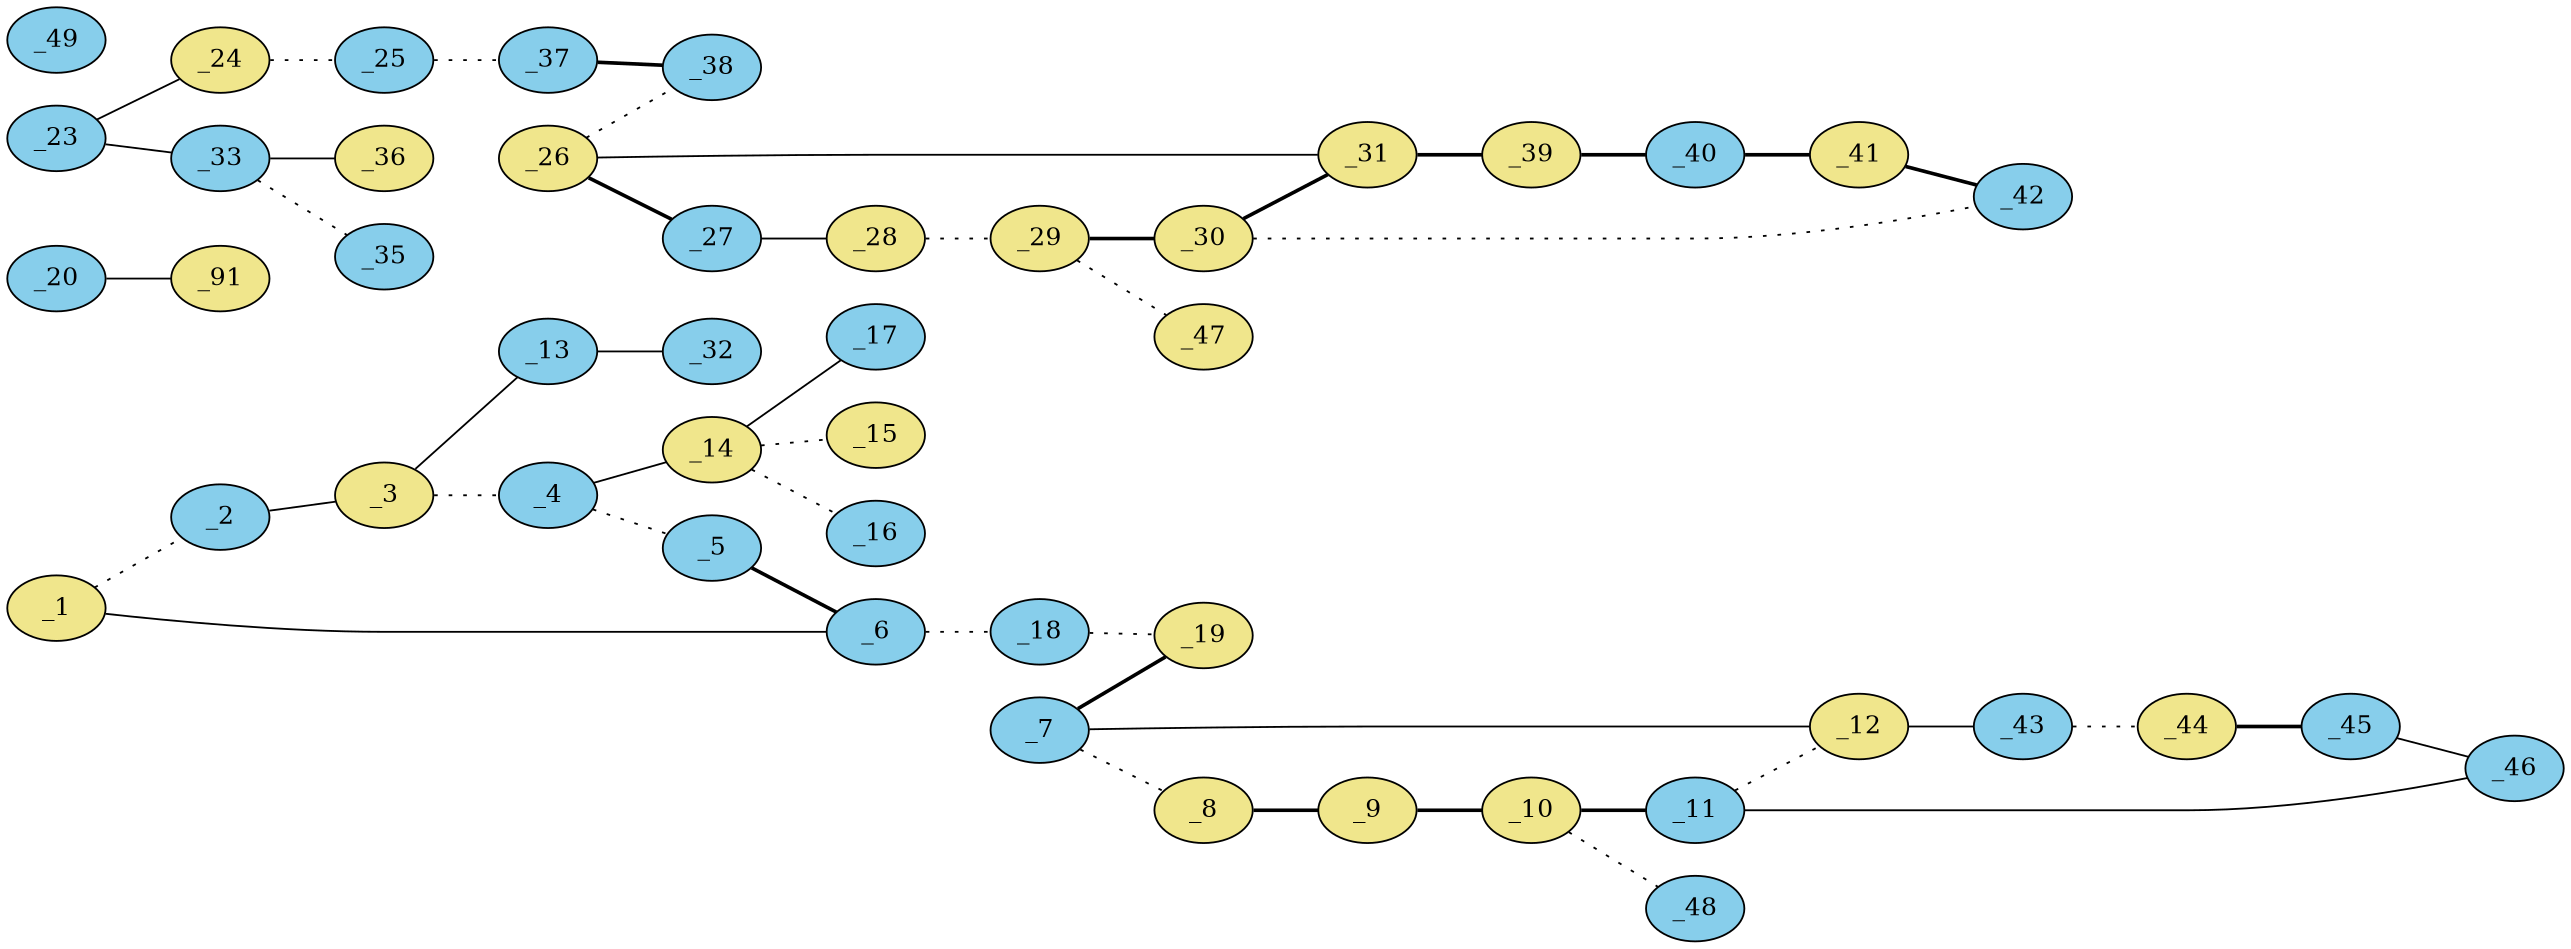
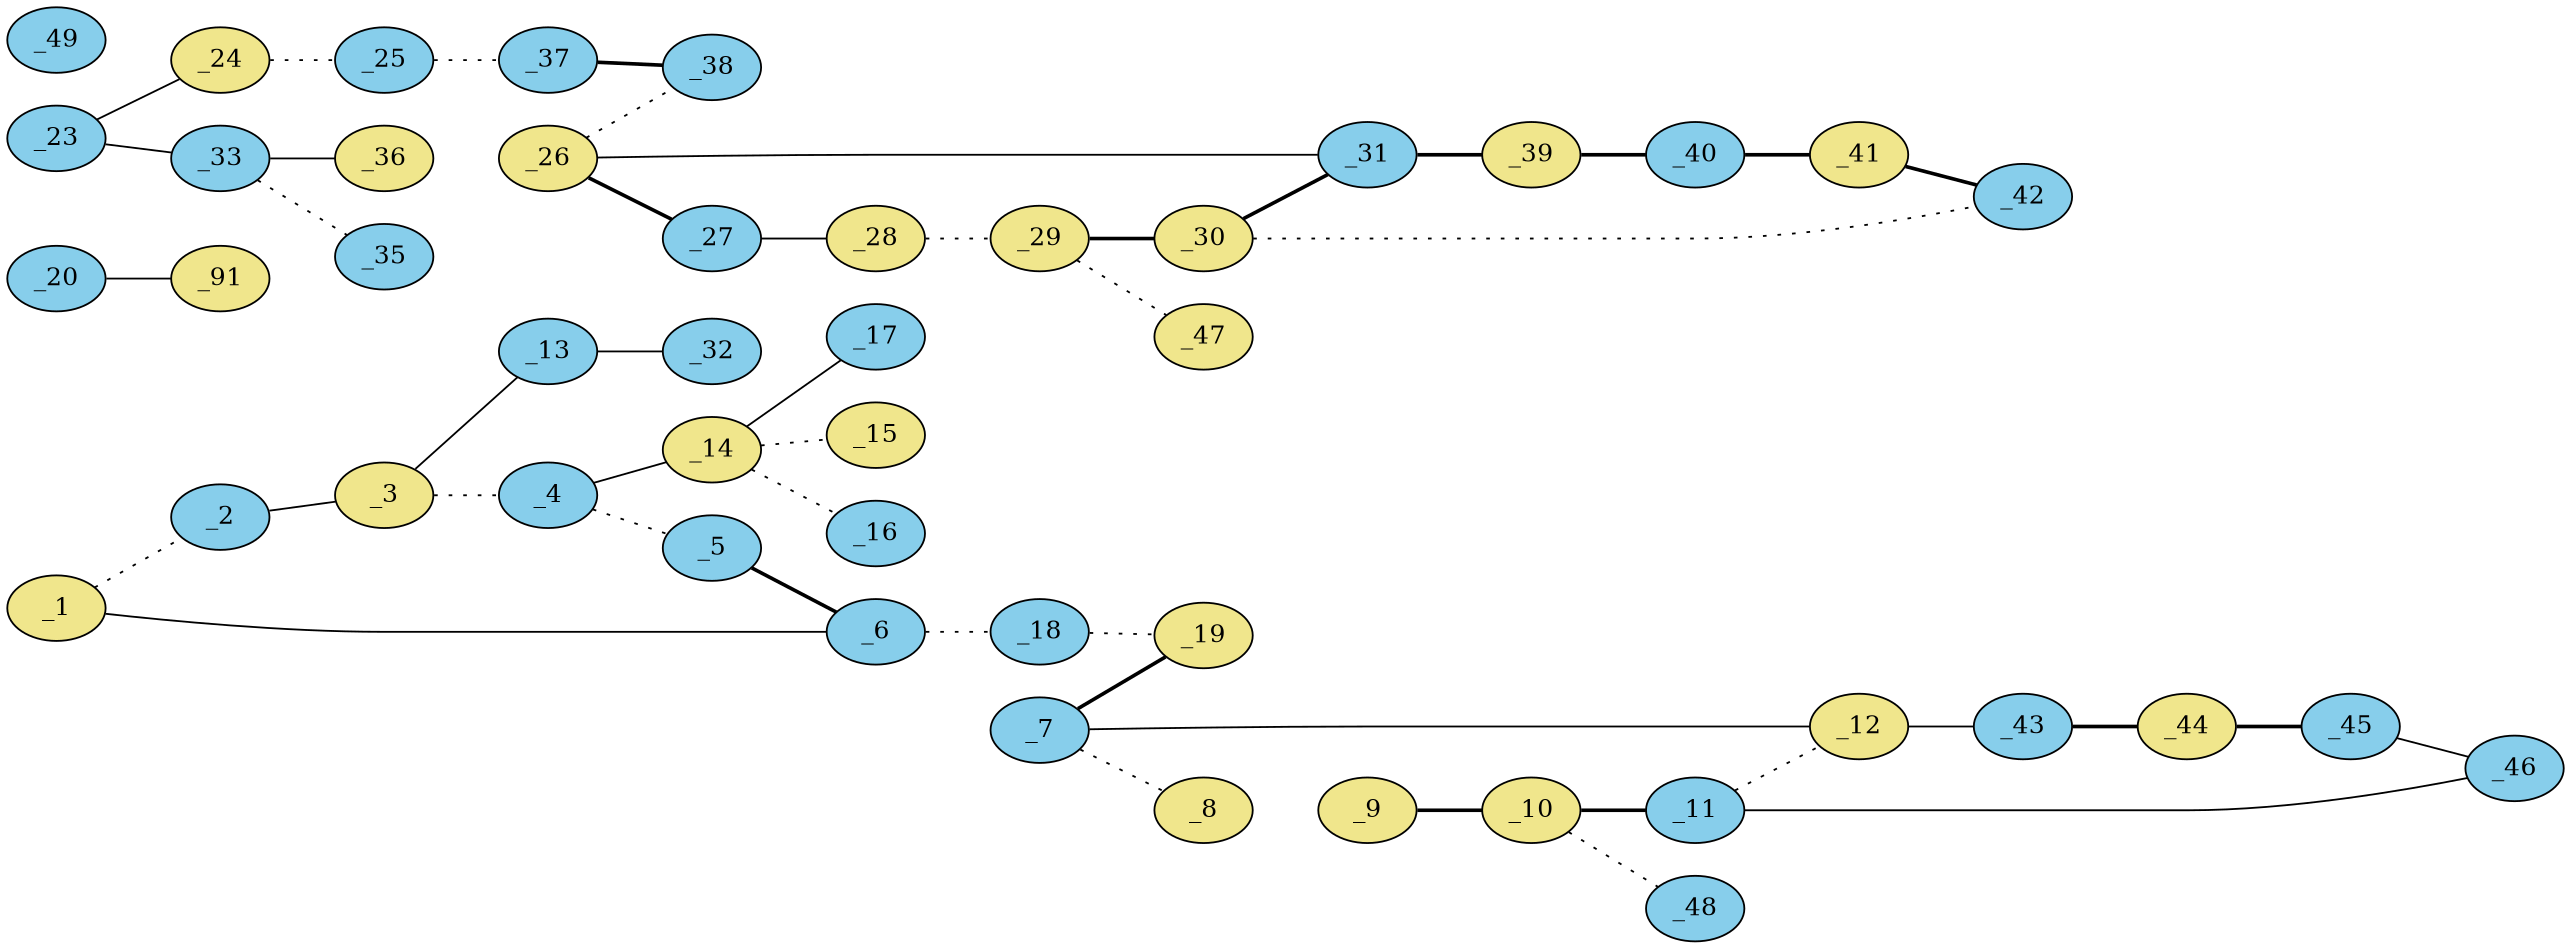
node "_31": fillcolor khaki -> skyblue
edge "_43" -- "_44": style dotted -> bold
edge "_8" -- "_9": removed
